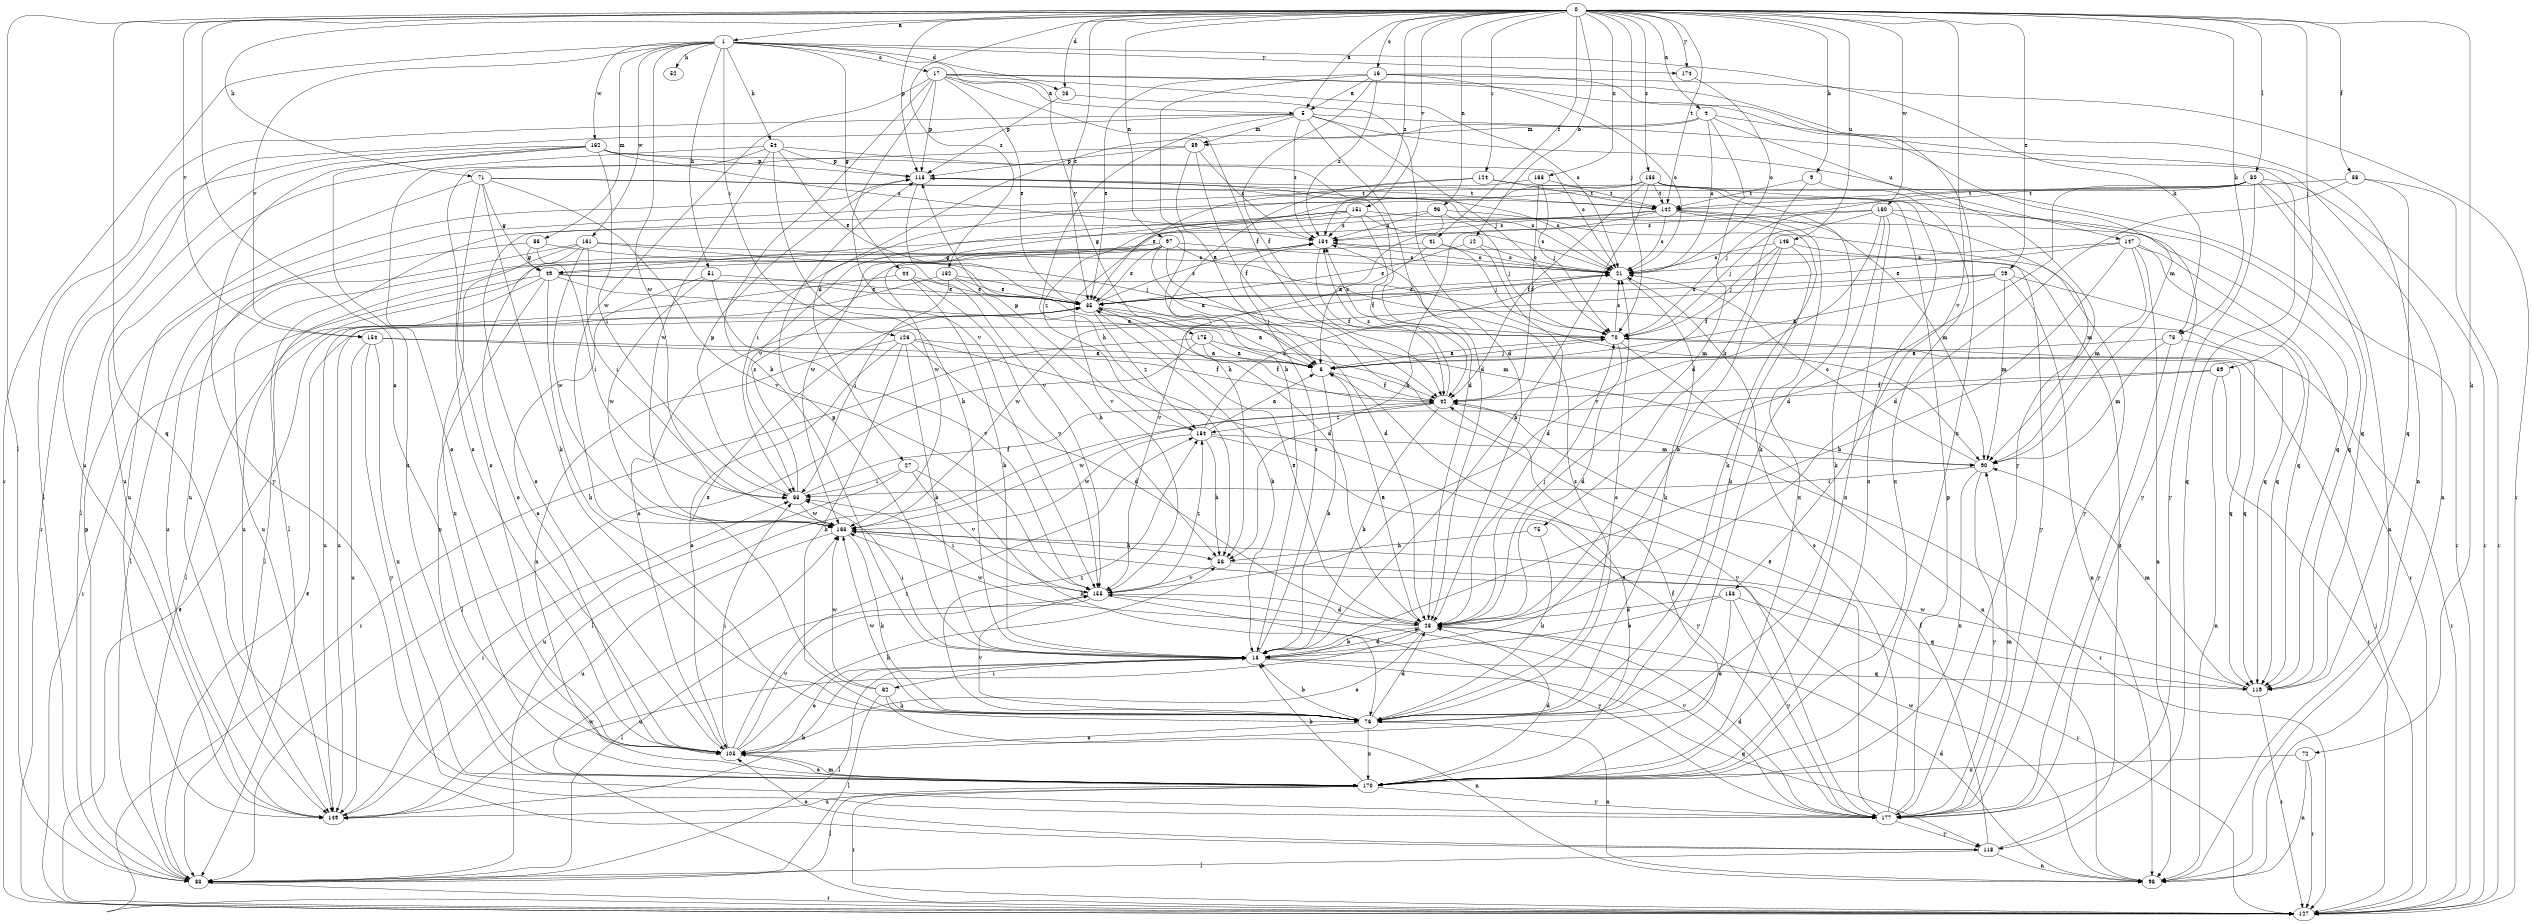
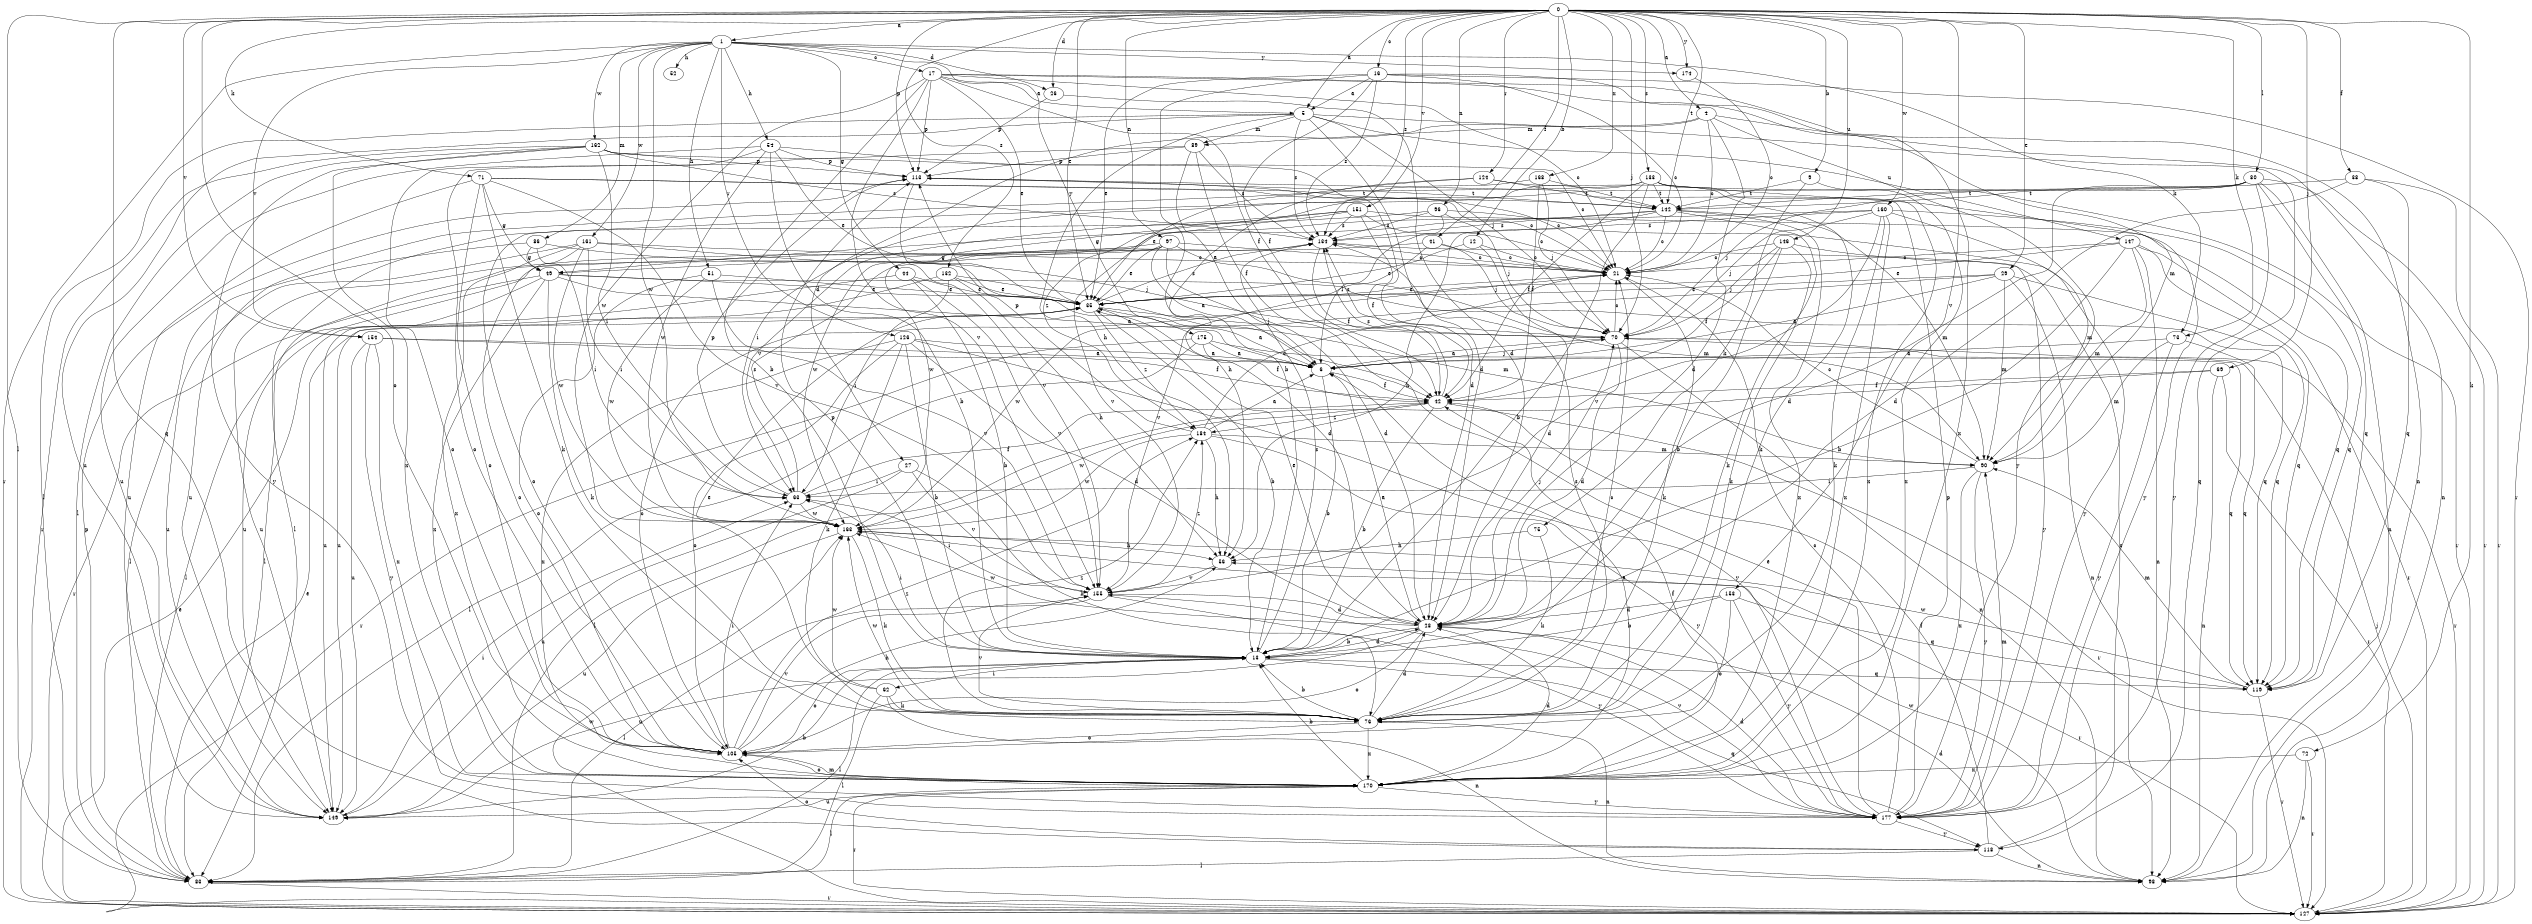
edge "96" -> "6": label "a" -> "l"
edge "56" -> "127": reversed
